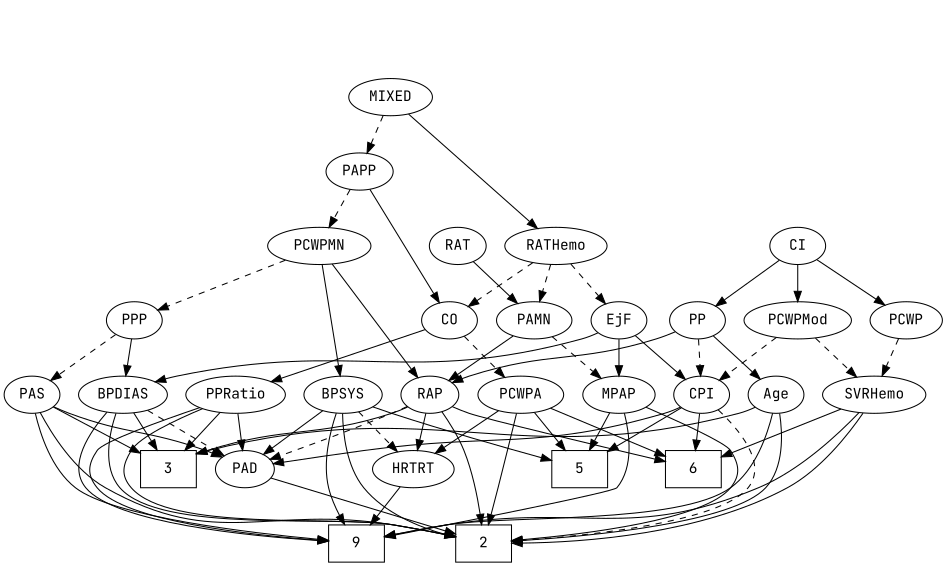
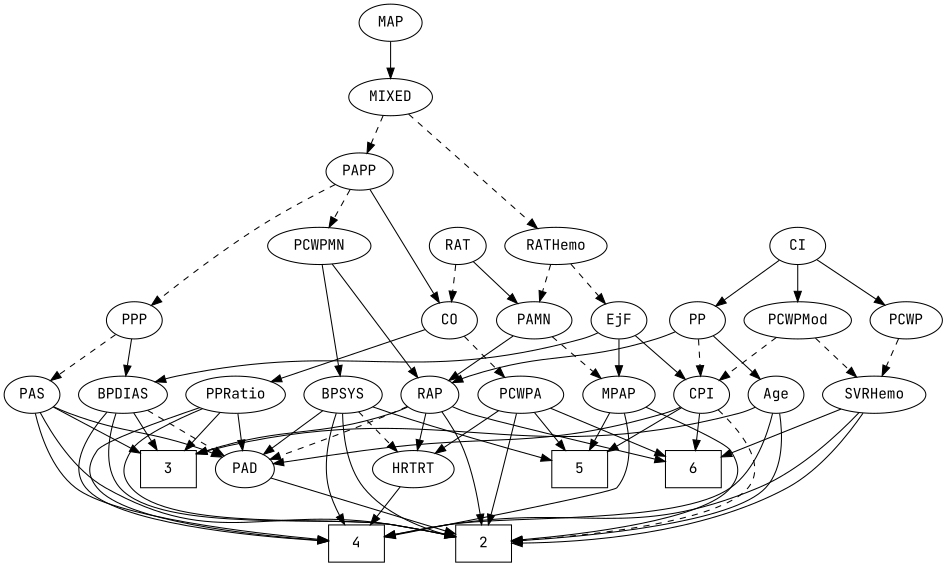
node "MAP": added
edge "MIXED" -> "RATHemo": style solid -> dashed
edge "RATHemo" -> "CO": now "RAT" -> "CO"
edge "PCWPMN" -> "PPP": now "PAPP" -> "PPP"
node "9": label "9" -> "4"
